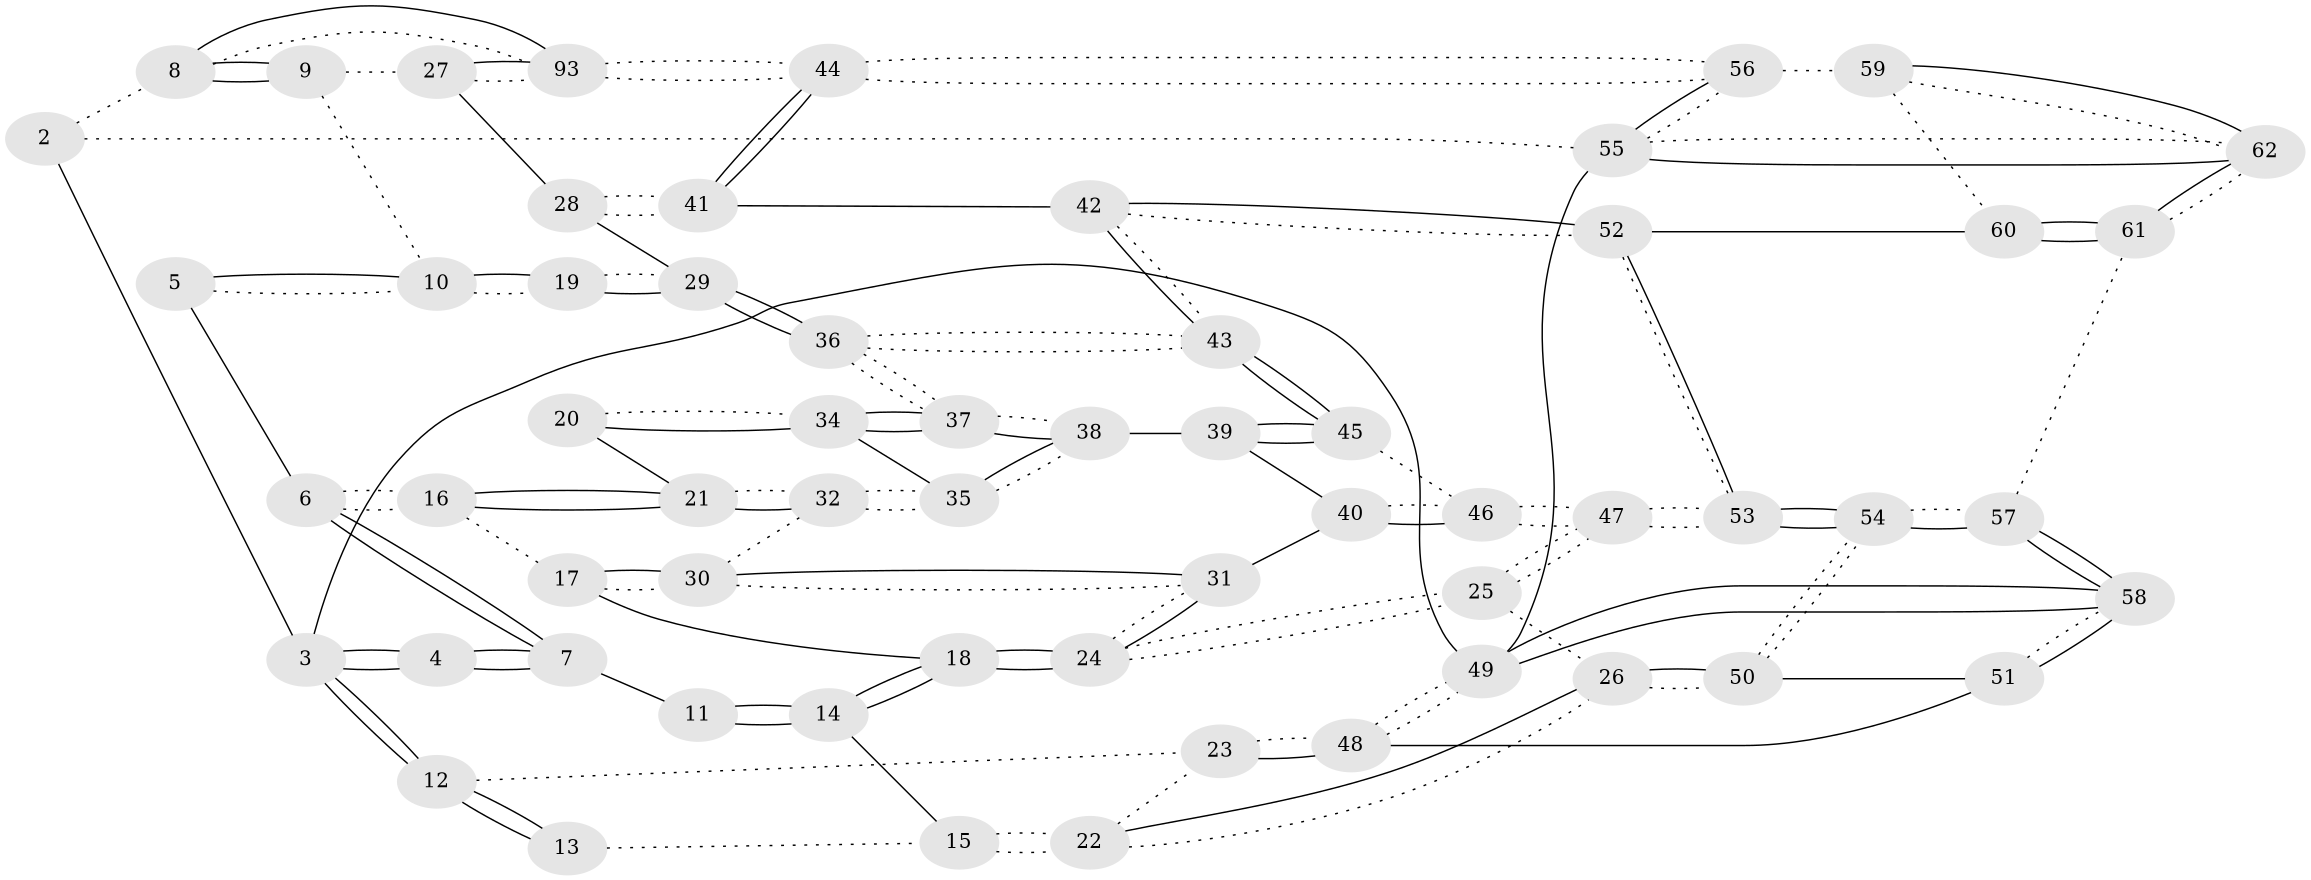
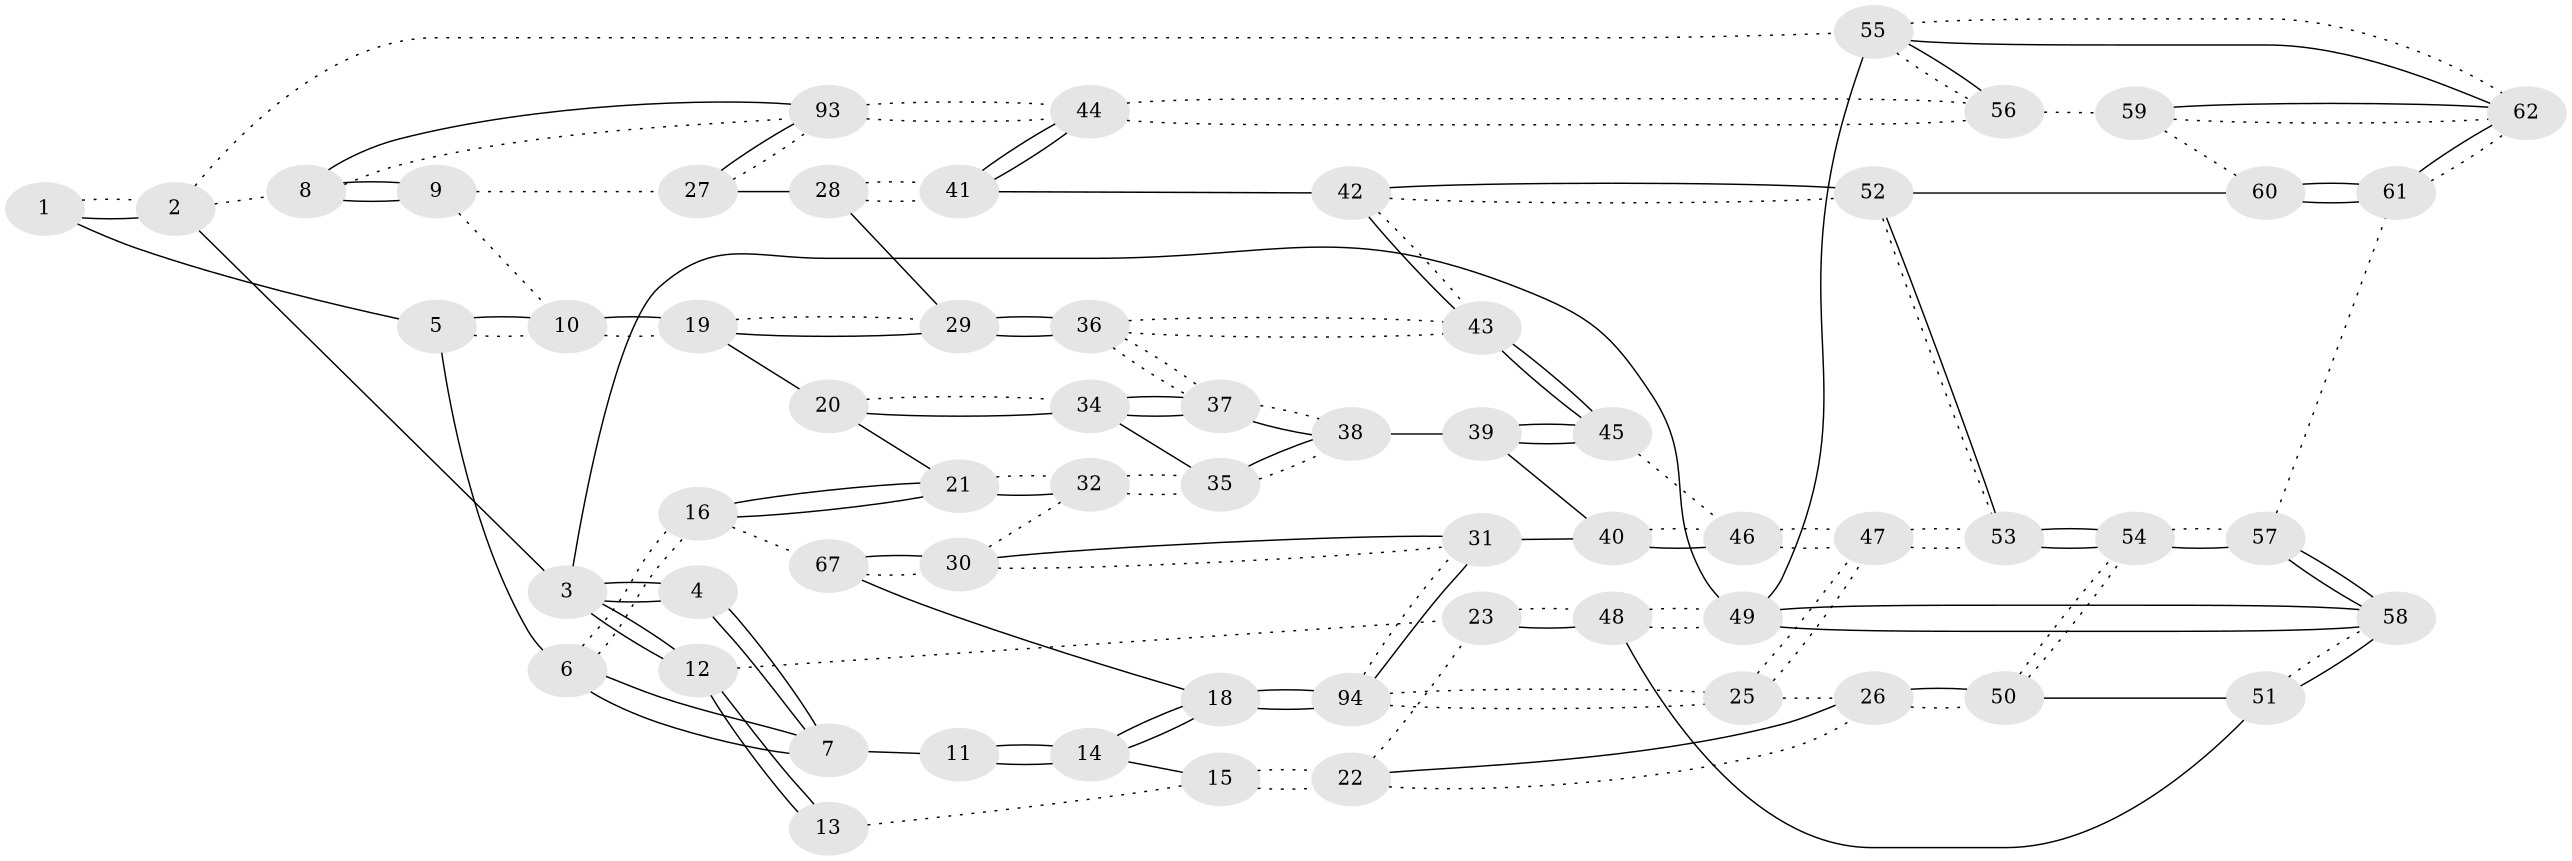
node "1": added
edge "19" -- "20": added
node "17": label "17" -> "67"
node "24": label "24" -> "94"
